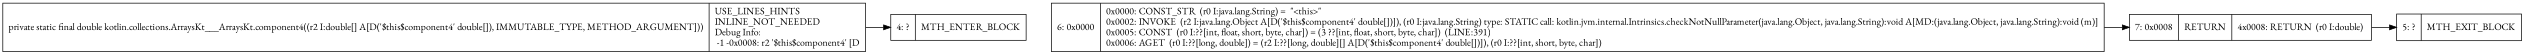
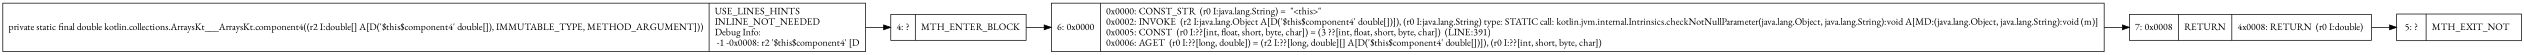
edge "4: ?" -> "6: 0x0000": added
node "5: ?": text "MTH_EXIT_BLOCK" -> "MTH_EXIT_NOT"
